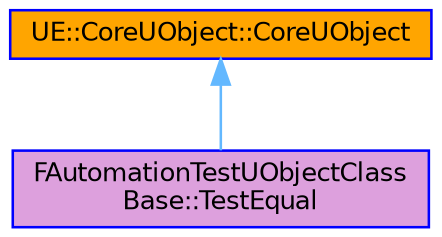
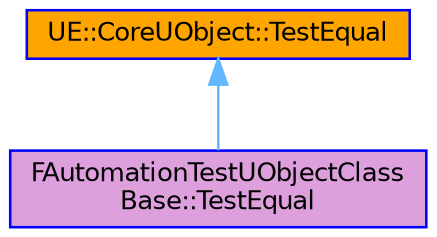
node "UE::CoreUObject::CoreUObject": label "UE::CoreUObject::CoreUObject" -> "UE::CoreUObject::TestEqual"
